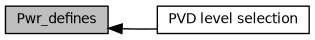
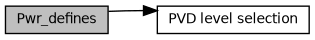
edge "PVD level selection" -> "Pwr_defines": reversed
